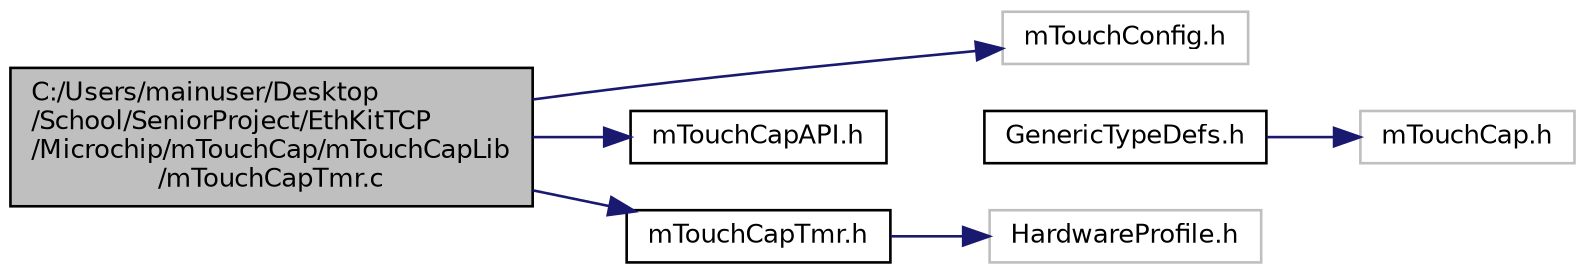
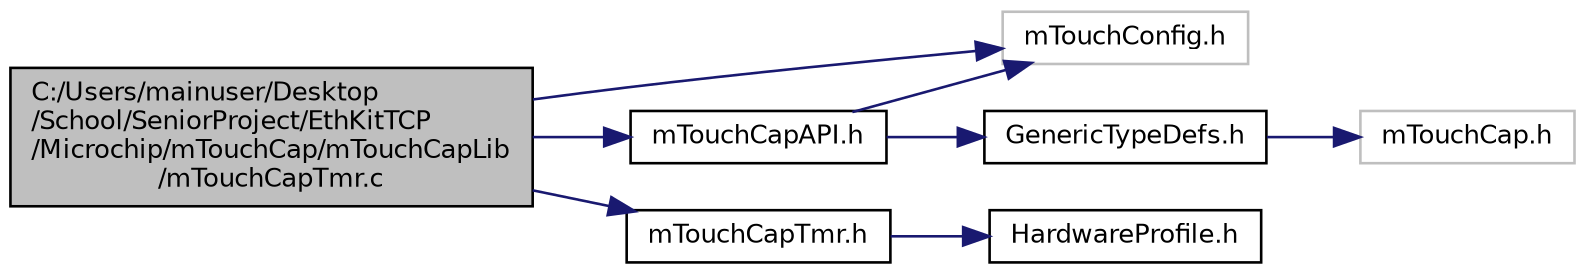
edge "mTouchCapAPI.h" -> "mTouchConfig.h": added
edge "mTouchCapAPI.h" -> "GenericTypeDefs.h": added
node "HardwareProfile.h": color grey75 -> black
